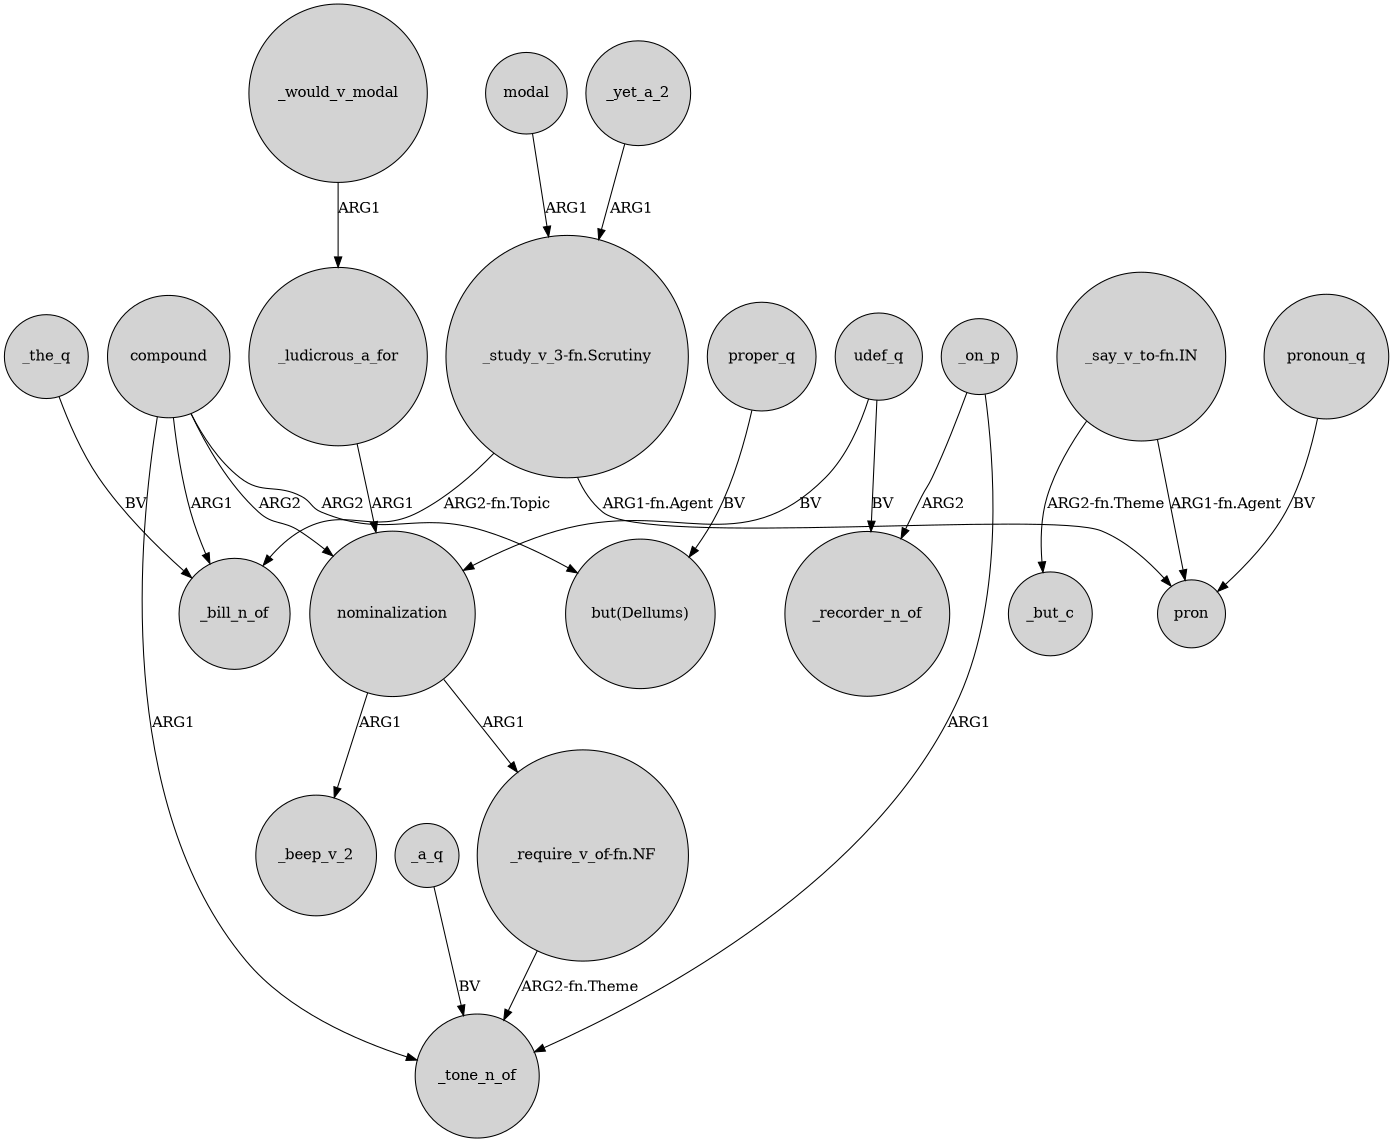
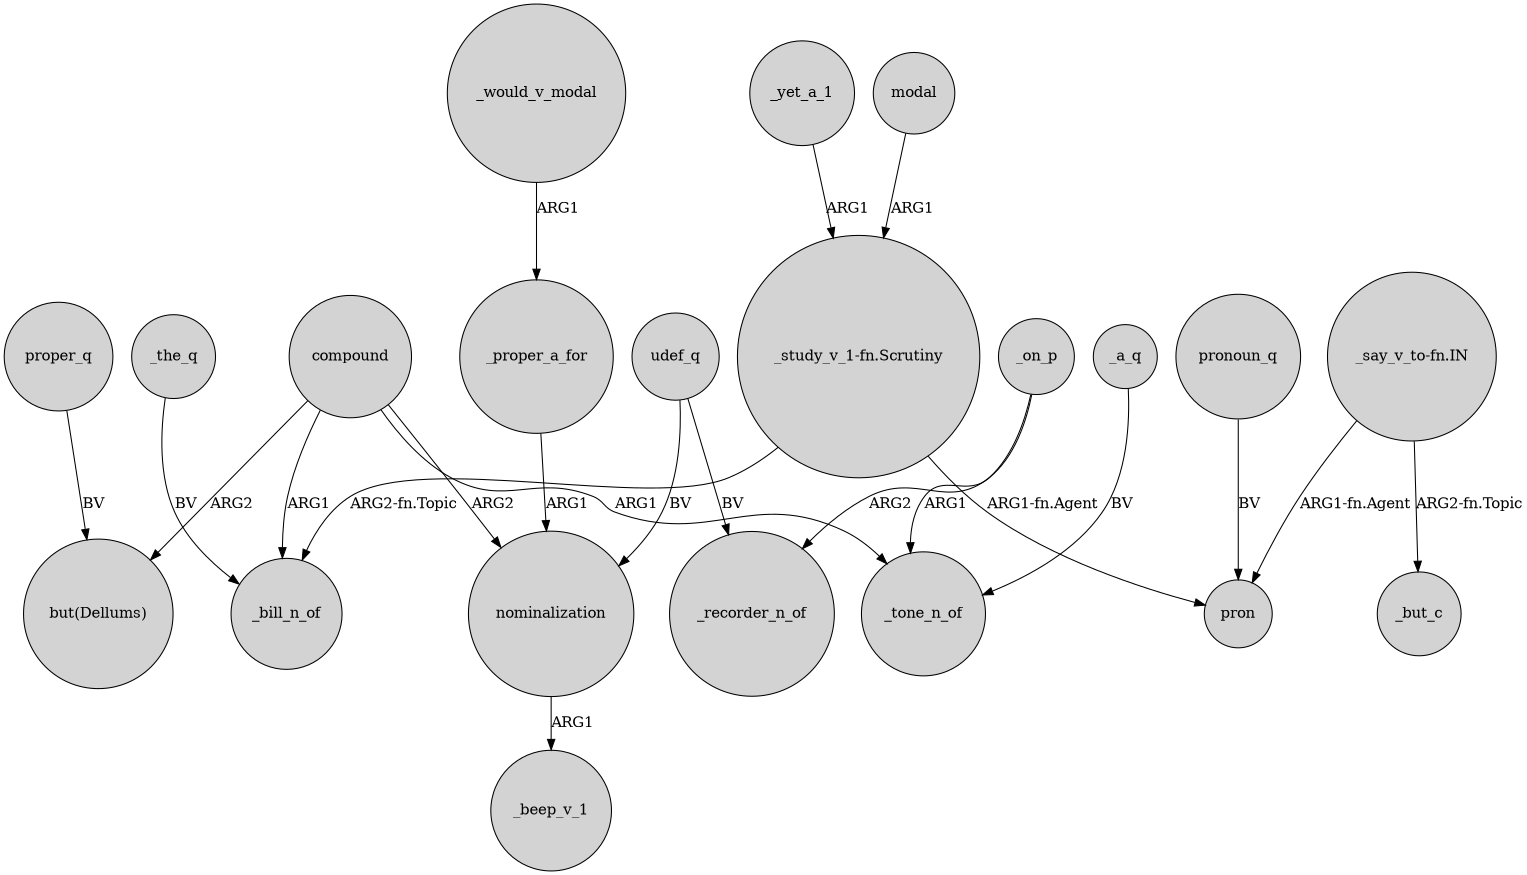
node "_yet_a_2": label "_yet_a_2" -> "_yet_a_1"
node "_ludicrous_a_for": label "_ludicrous_a_for" -> "_proper_a_for"
node "_study_v_3-fn.Scrutiny": label "_study_v_3-fn.Scrutiny" -> "_study_v_1-fn.Scrutiny"
edge "_say_v_to-fn.IN" -> "_but_c": label "ARG2-fn.Theme" -> "ARG2-fn.Topic"
node "_beep_v_2": label "_beep_v_2" -> "_beep_v_1"
node "_require_v_of-fn.NF": removed
